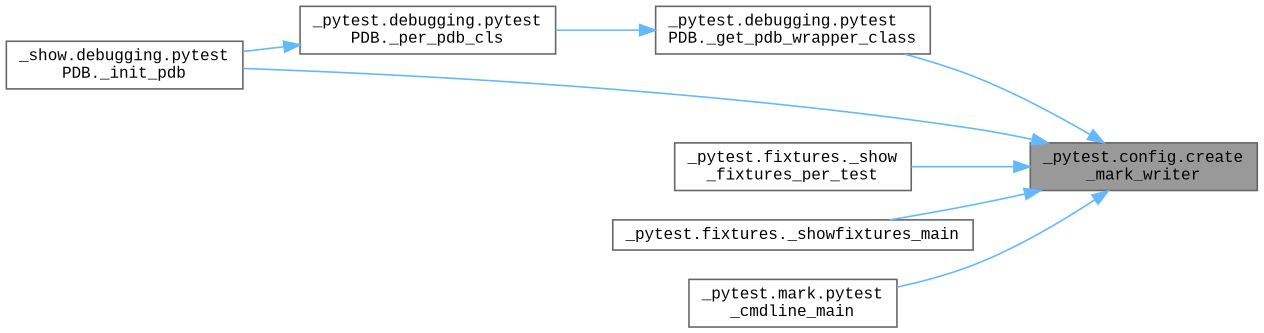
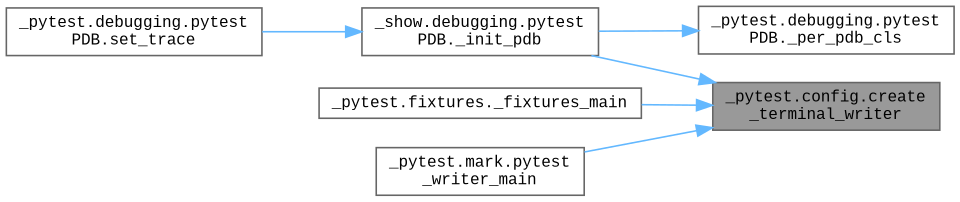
node "_pytest.debugging.pytest PDB._get_pdb_wrapper_class": removed
node "_pytest.debugging.pytest PDB.set_trace": added
node "_pytest.fixtures._show _fixtures_per_test": removed
node "_pytest.config.create _mark_writer": label "_pytest.config.create _mark_writer" -> "_pytest.config.create _terminal_writer"
node "_pytest.fixtures._showfixtures_main": label "_pytest.fixtures._showfixtures_main" -> "_pytest.fixtures._fixtures_main"
node "_pytest.mark.pytest _cmdline_main": label "_pytest.mark.pytest _cmdline_main" -> "_pytest.mark.pytest _writer_main"
